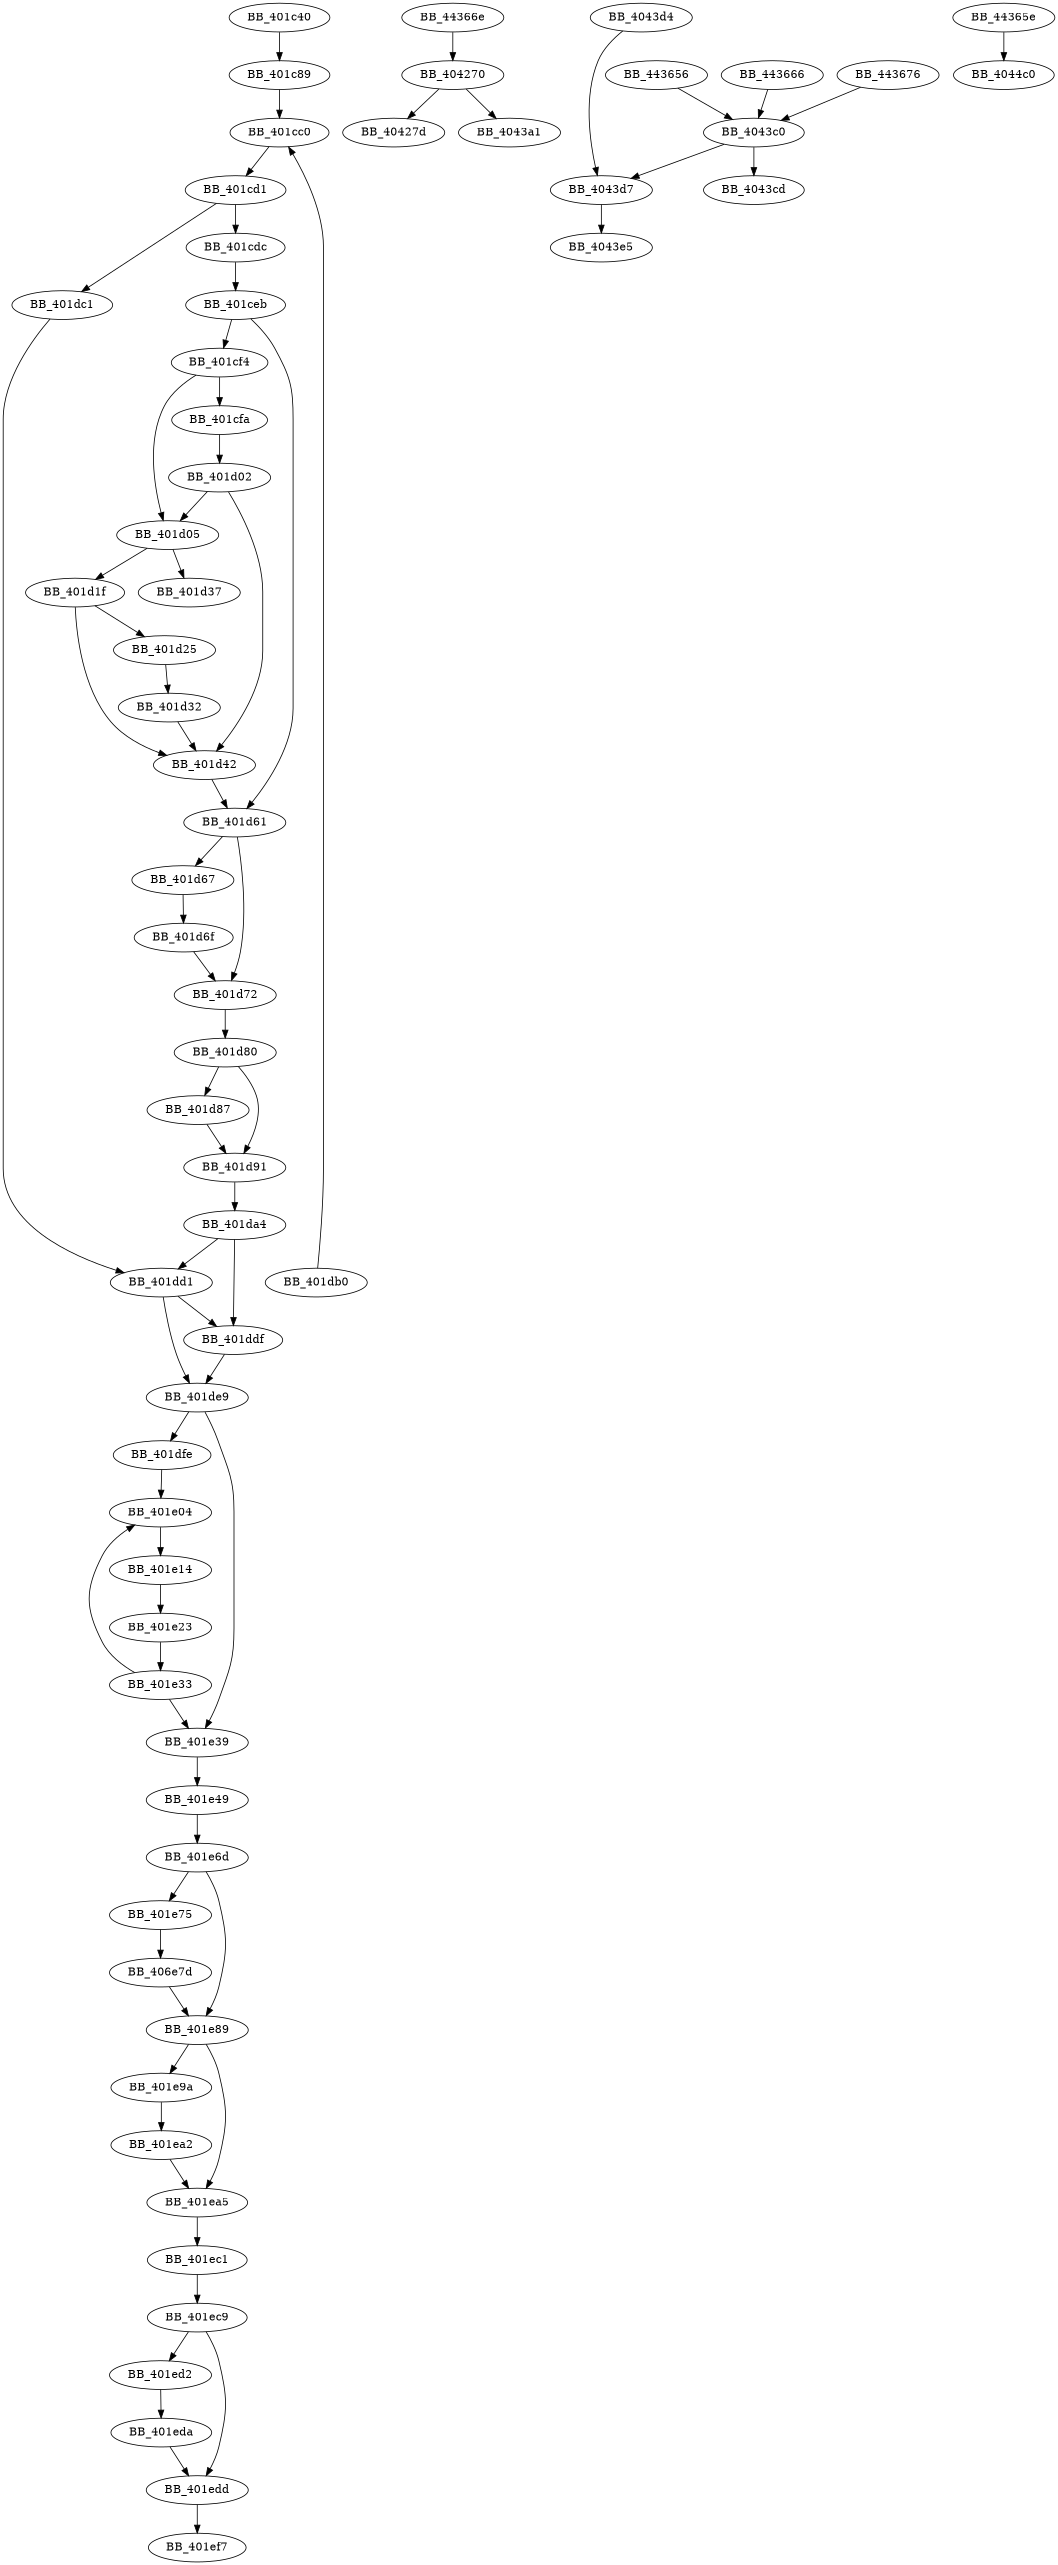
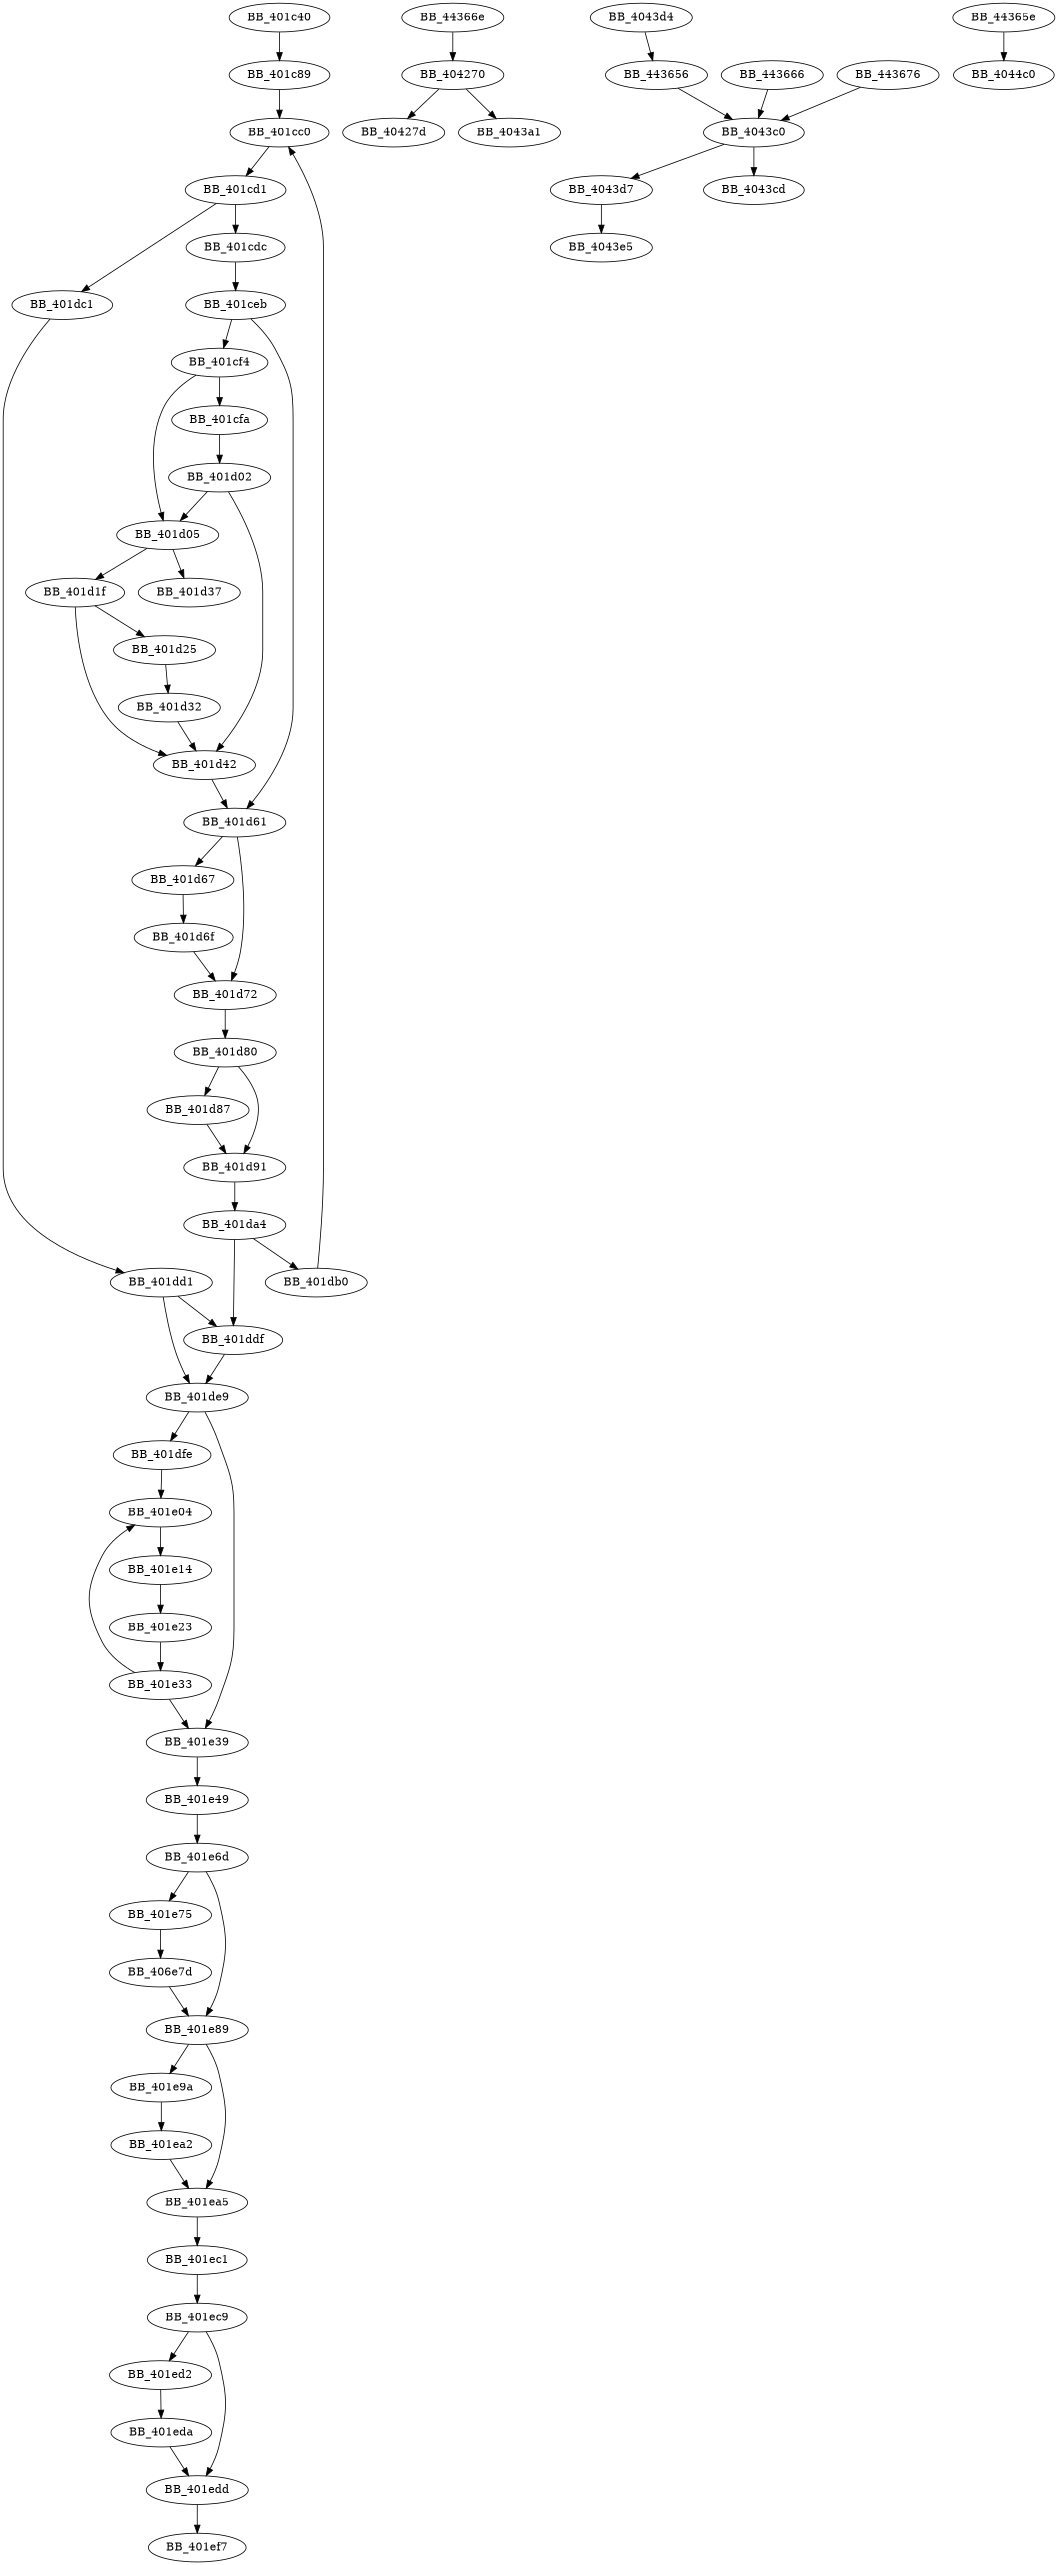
edge "BB_4043d4" -> "BB_4043d7": now "BB_4043d4" -> "BB_443656"
edge "BB_401da4" -> "BB_401dd1": now "BB_401da4" -> "BB_401db0"
